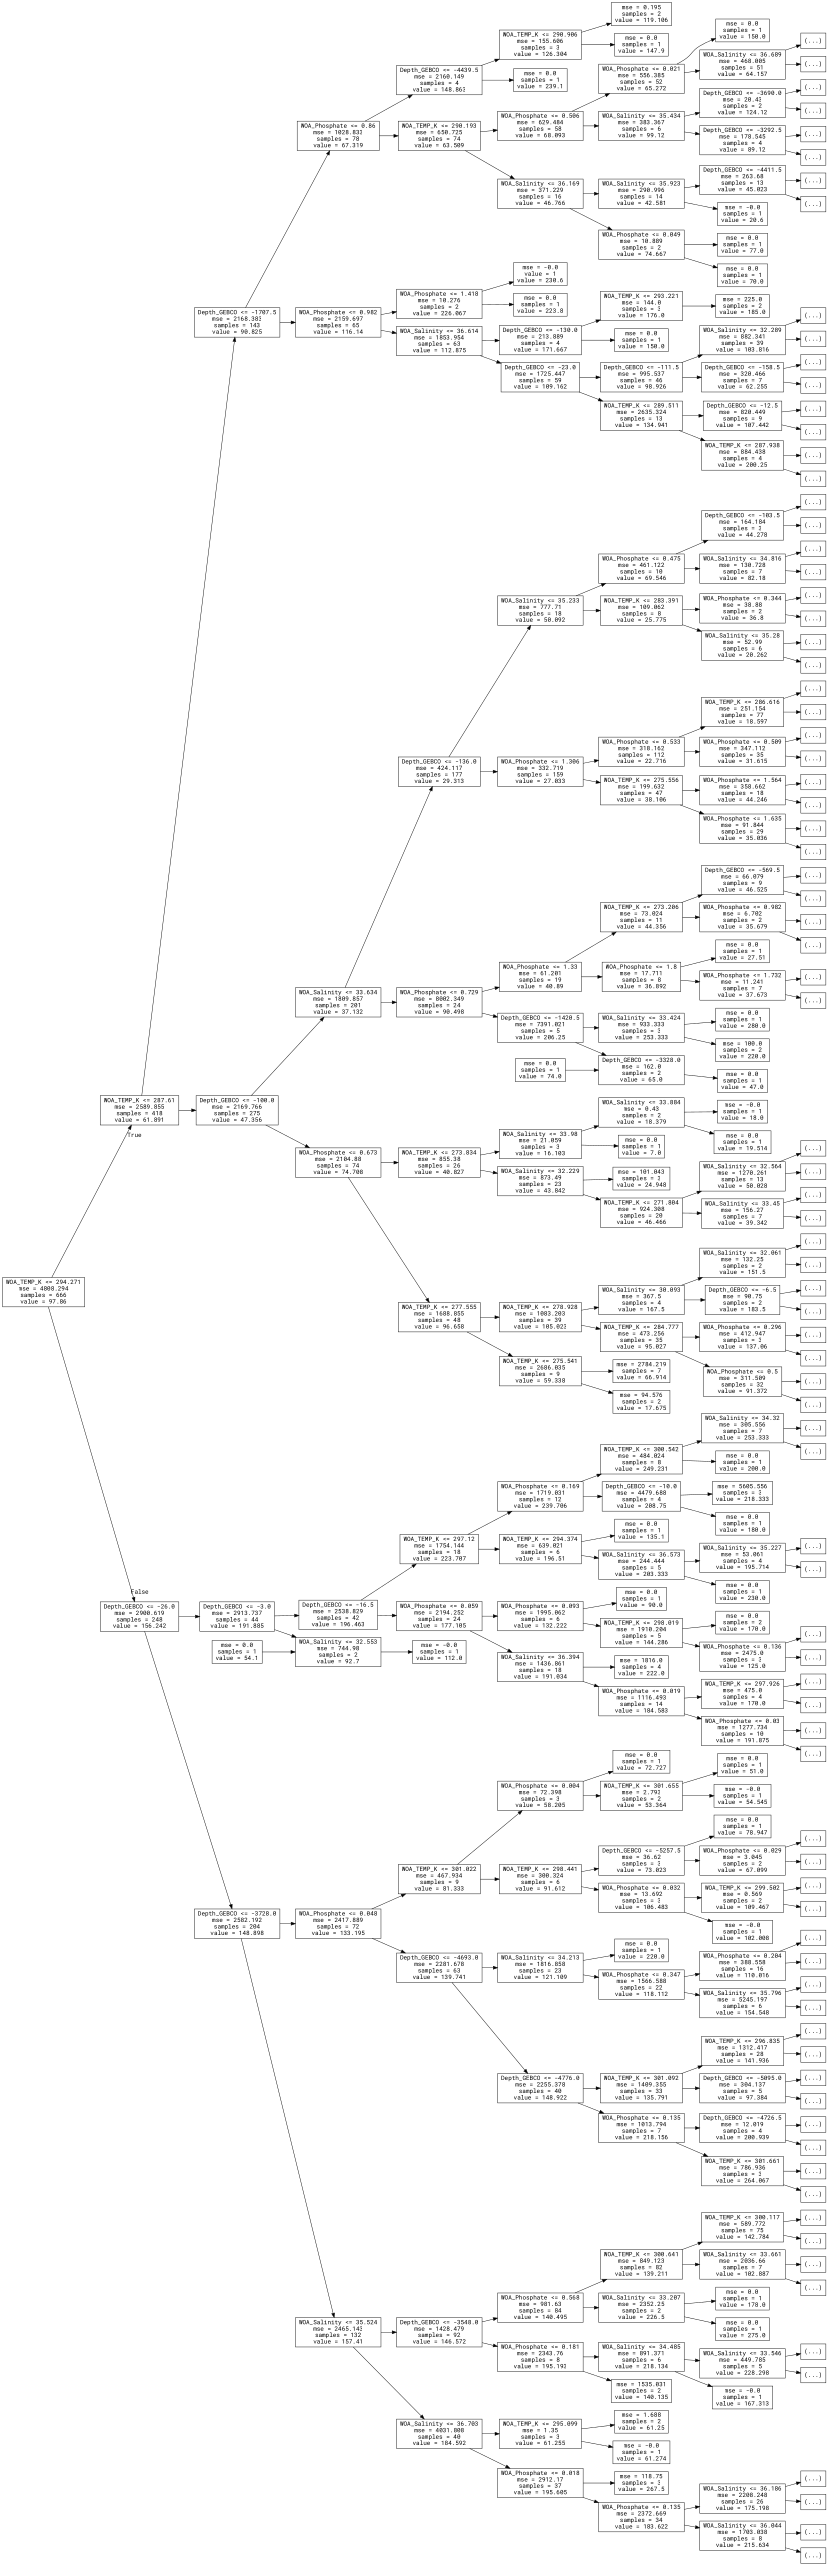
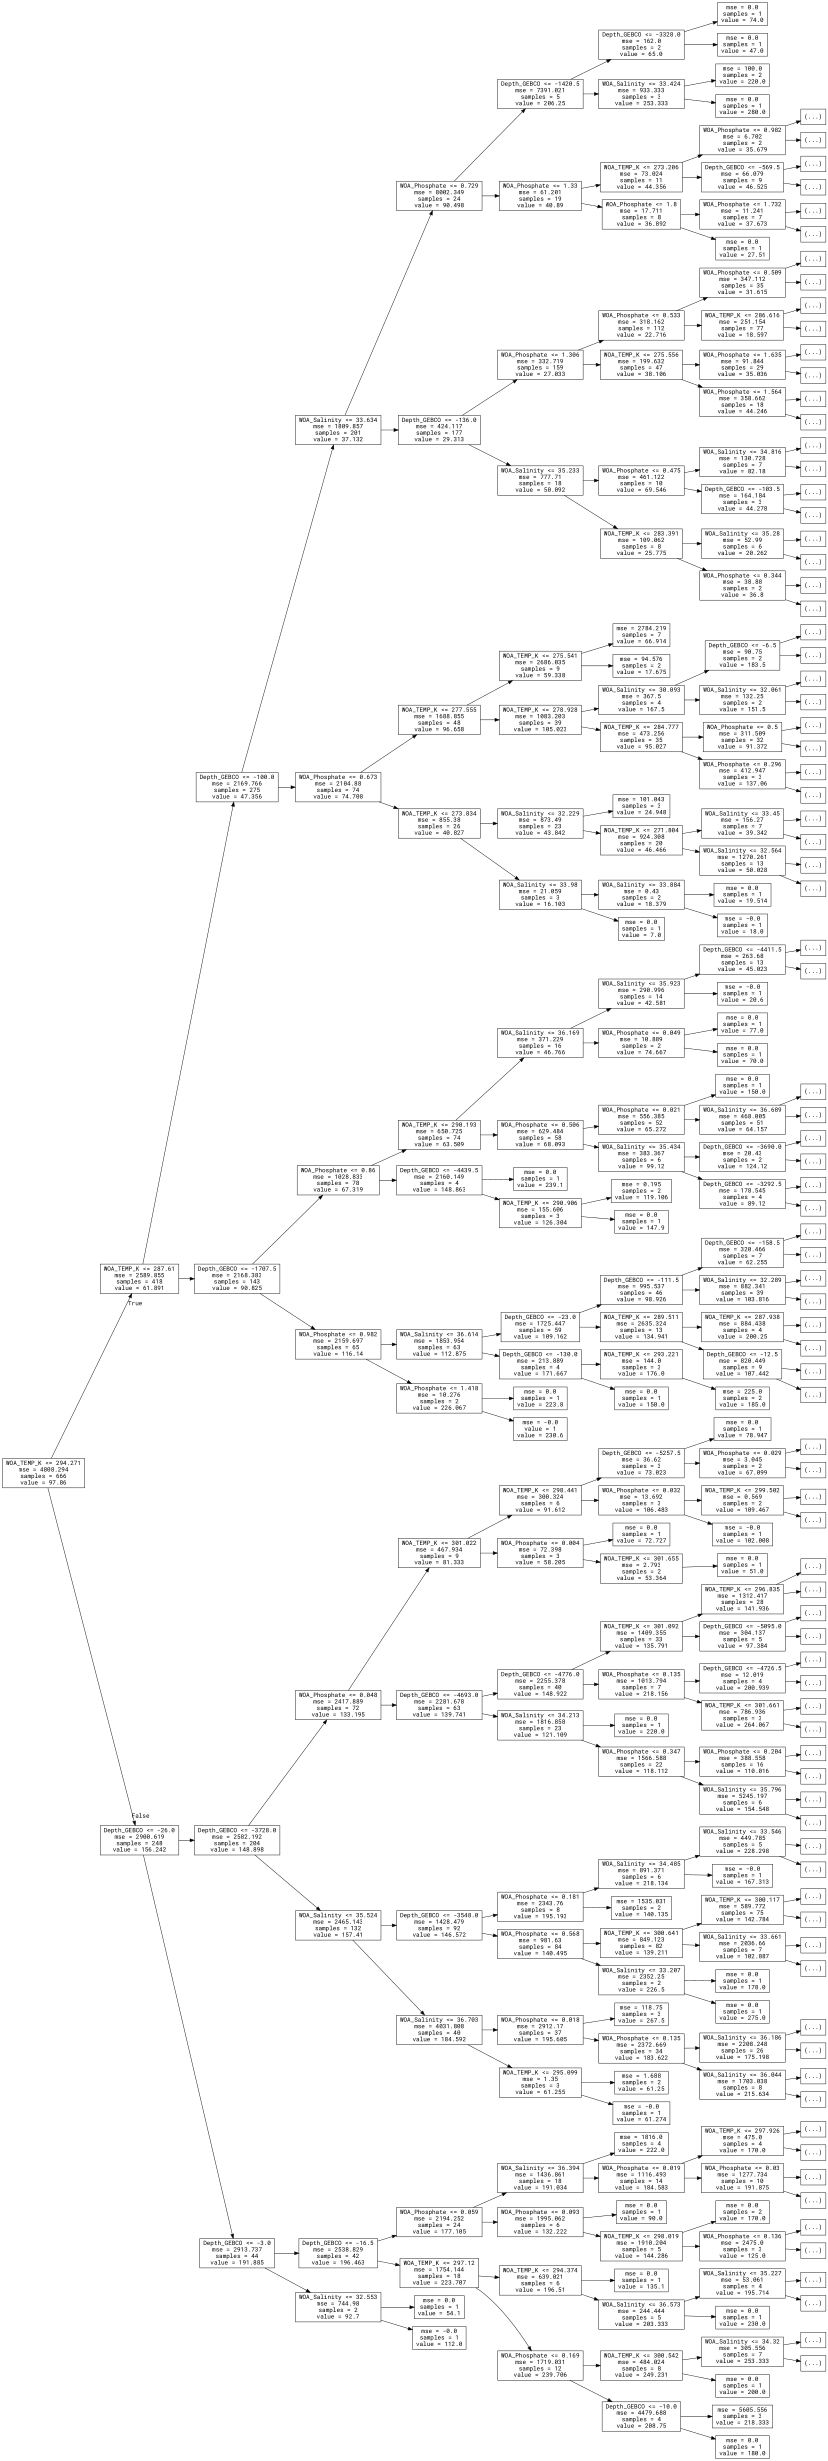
edge "mse = 0.0 samples = 1 value = 74.0" -> "Depth_GEBCO <= -3328.0 mse = 162.0 samples = 2 value = 65.0": reversed
edge "mse = 0.0 samples = 1 value = 54.1" -> "WOA_Salinity <= 32.553 mse = 744.98 samples = 2 value = 92.7": reversed
node "mse = -0.0 samples = 1 value = 54.545": removed
